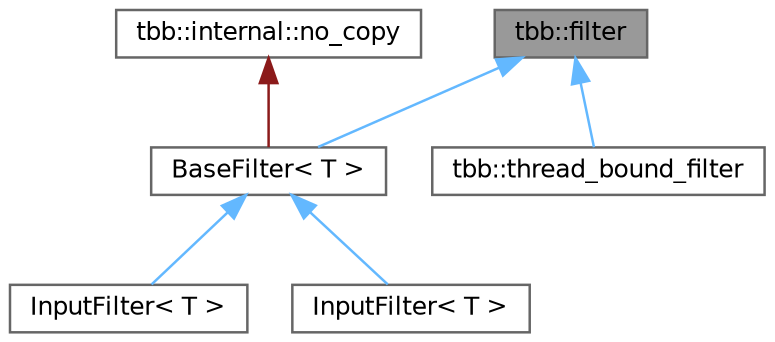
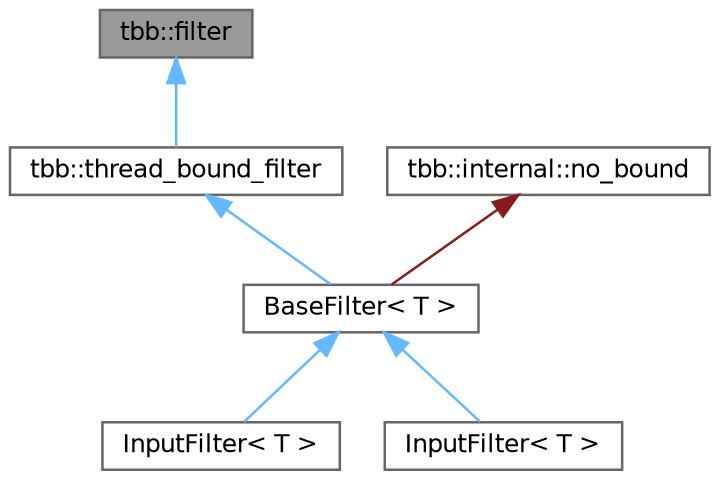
node "tbb::internal::no_copy": label "tbb::internal::no_copy" -> "tbb::internal::no_bound"
edge "BaseFilter< T >" -> "tbb::filter": now "BaseFilter< T >" -> "tbb::thread_bound_filter"
